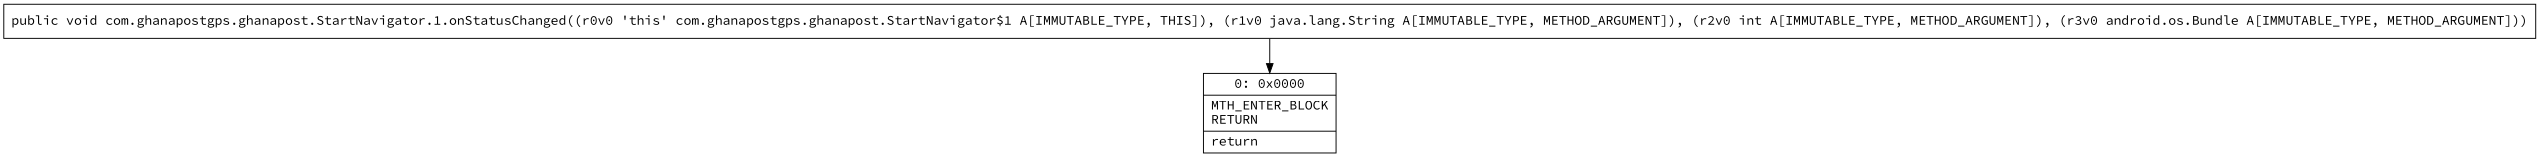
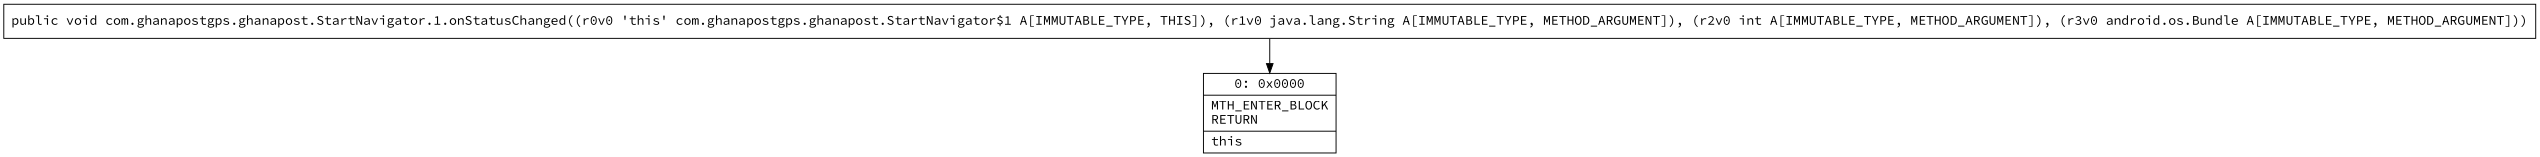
node "0: 0x0000": text "return" -> "this"
